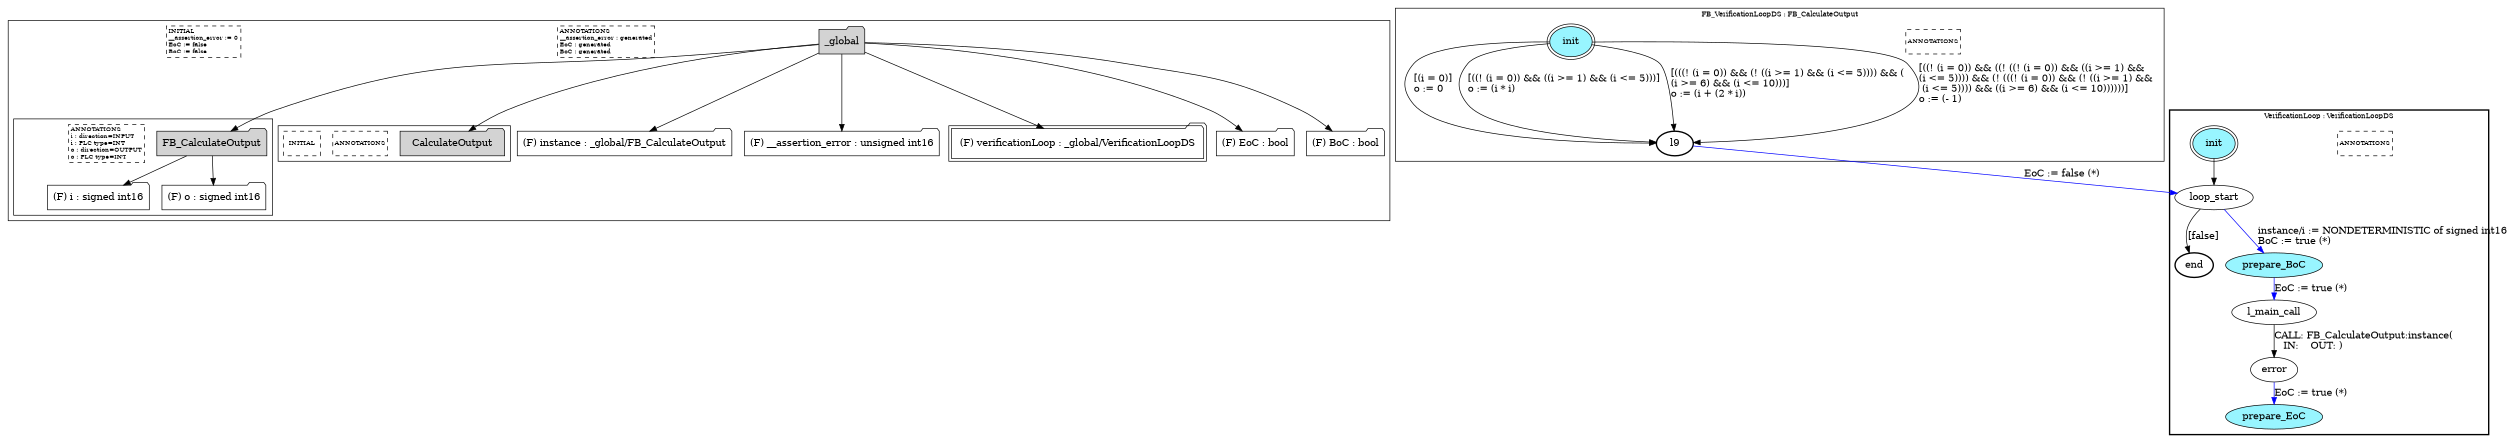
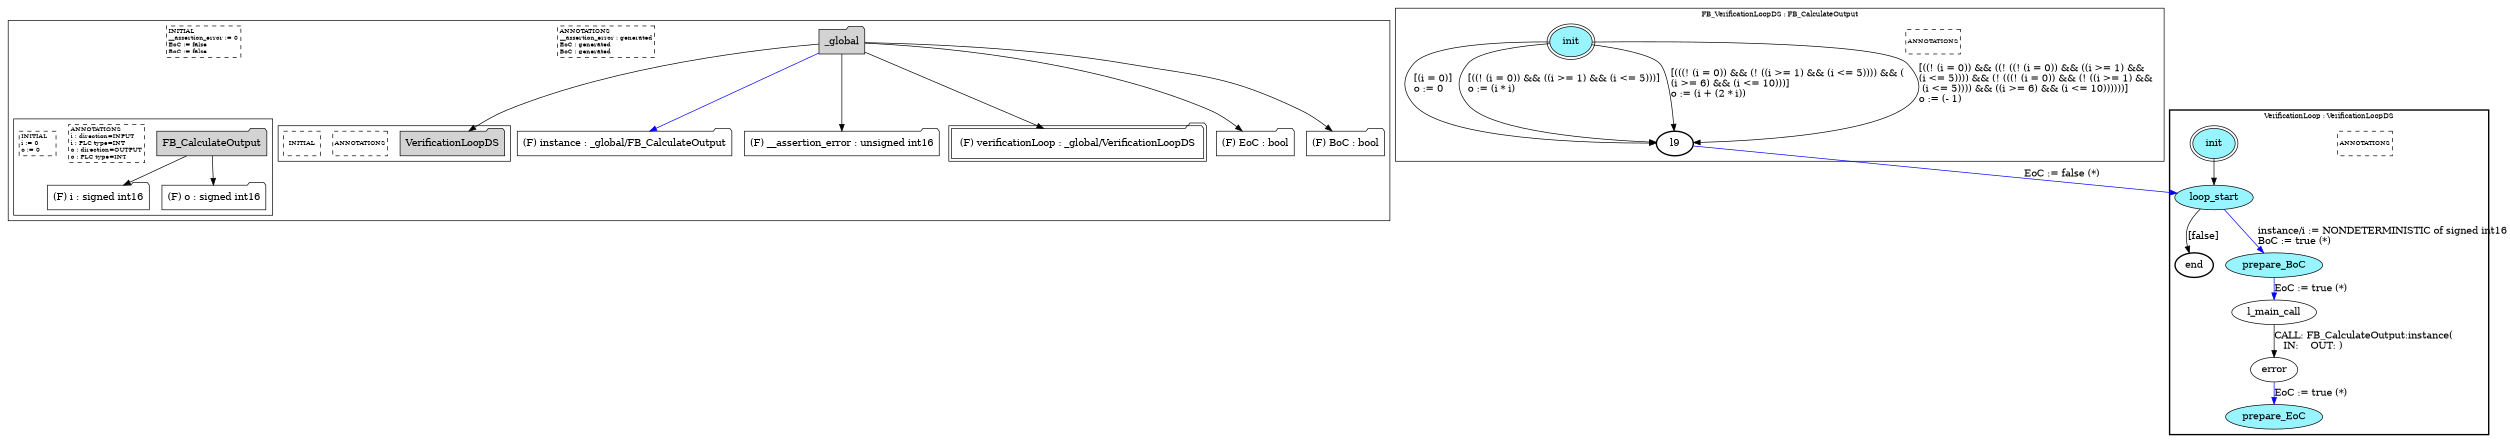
edge "_global" -> "FB_CalculateOutput": removed
edge "_global" -> "(F) instance : _global/FB_CalculateOutput": color black -> blue
node "INITIAL i := 0 o := 0": added
node "CalculateOutput": label "CalculateOutput" -> "VerificationLoopDS"
node "loop_start": fillcolor white -> cadetblue1
